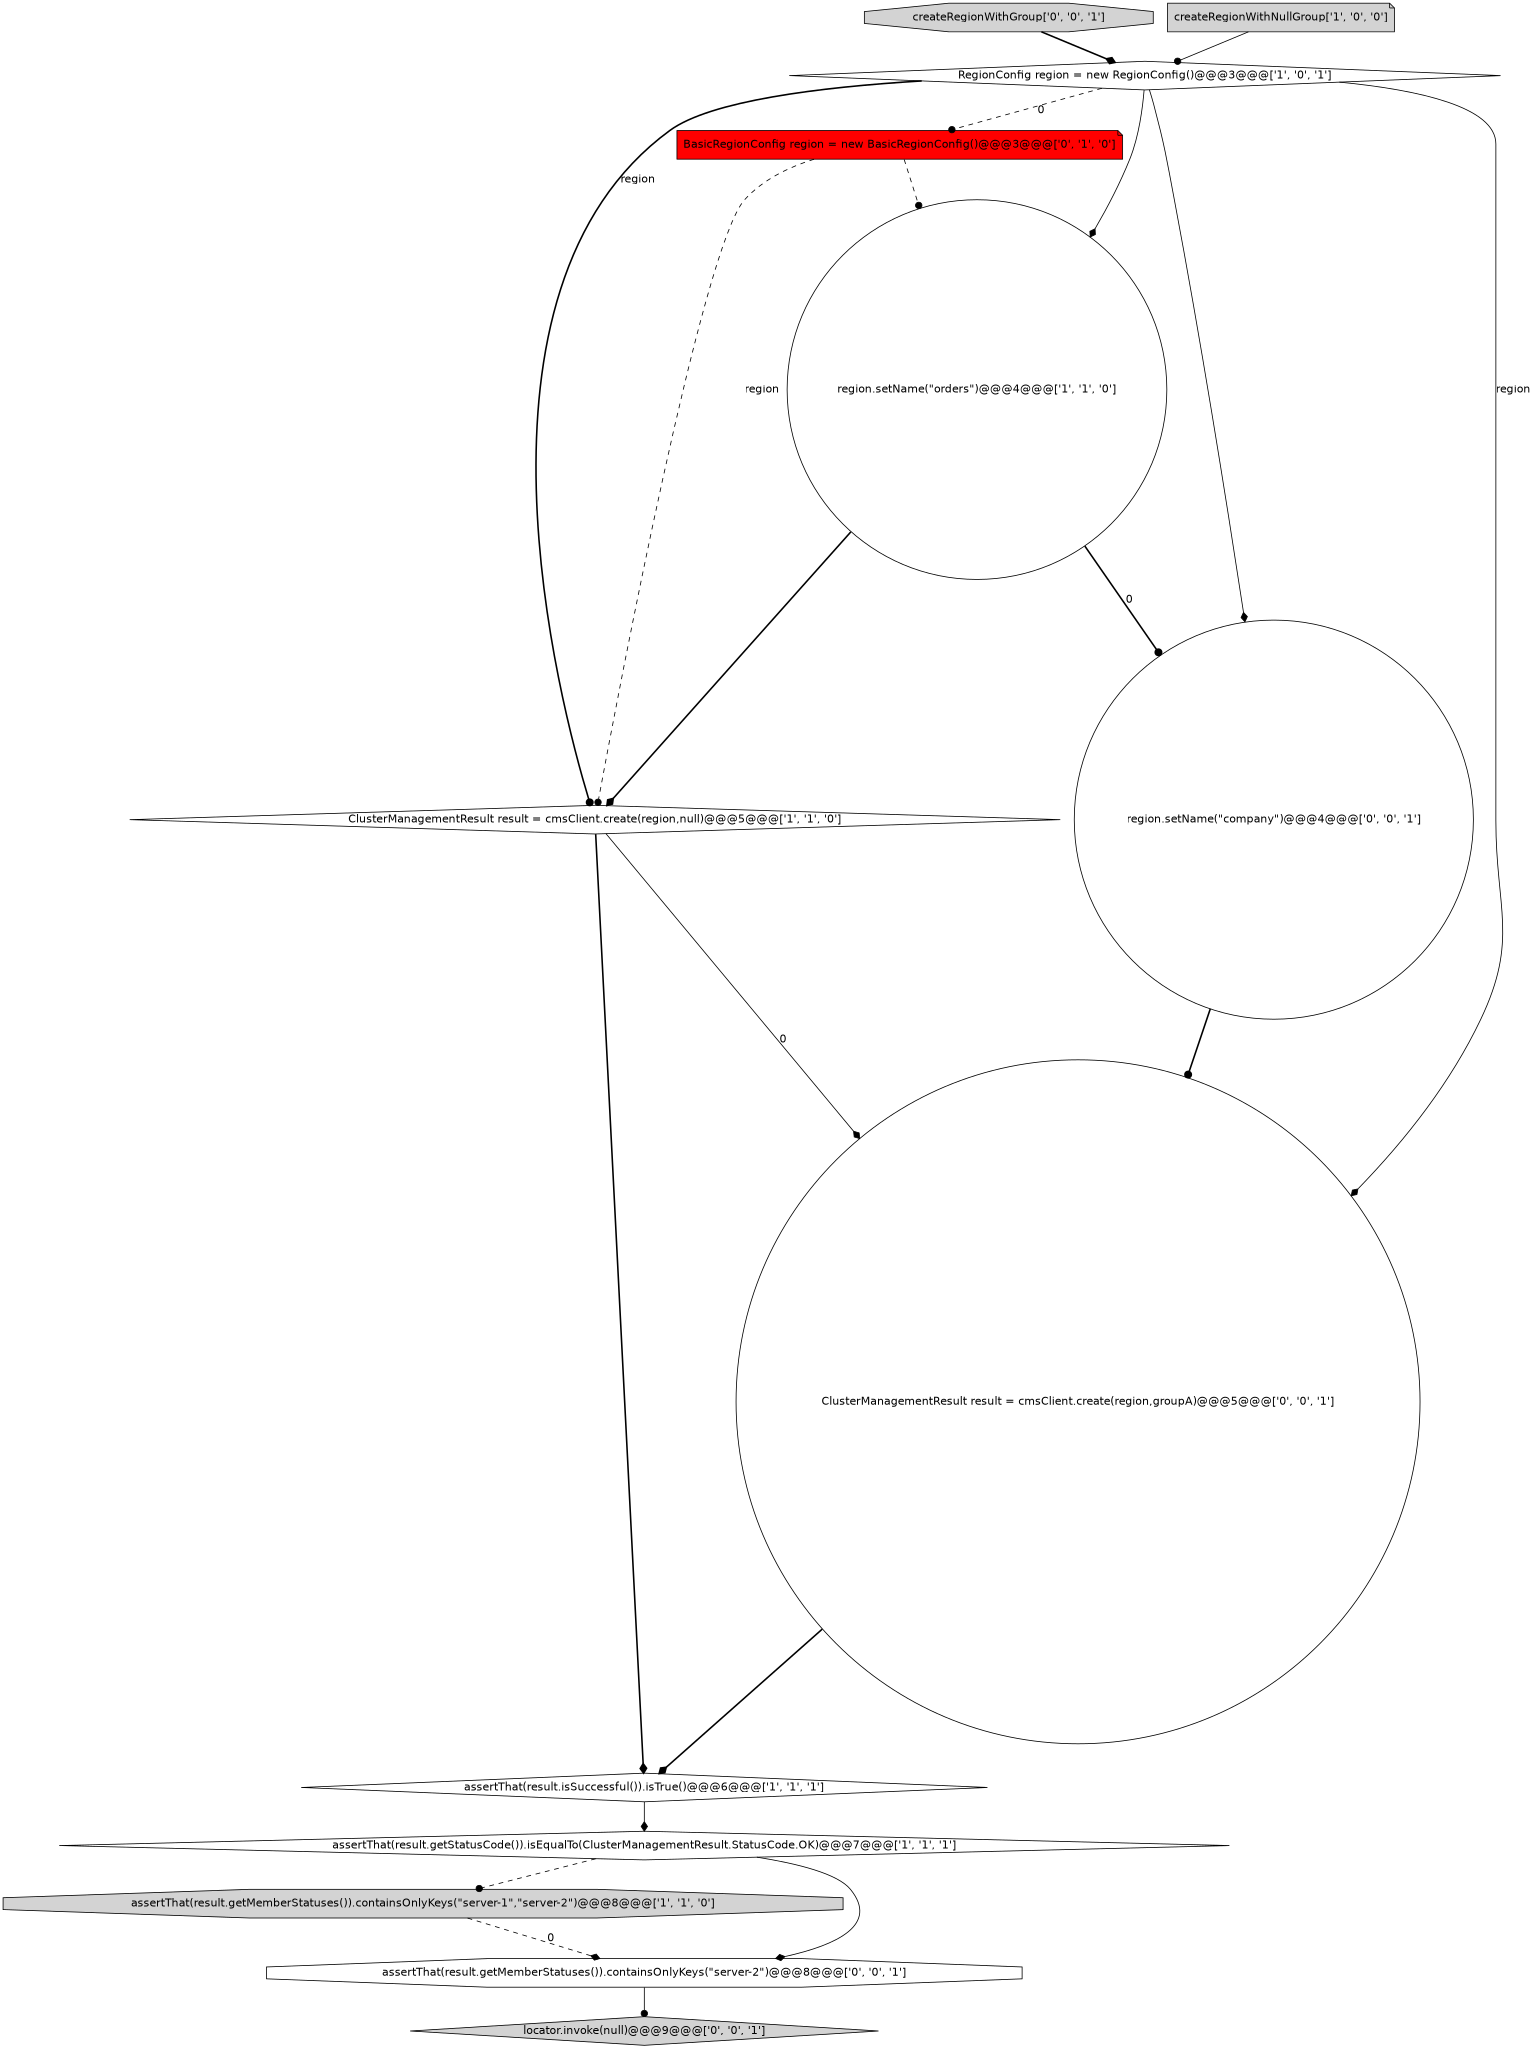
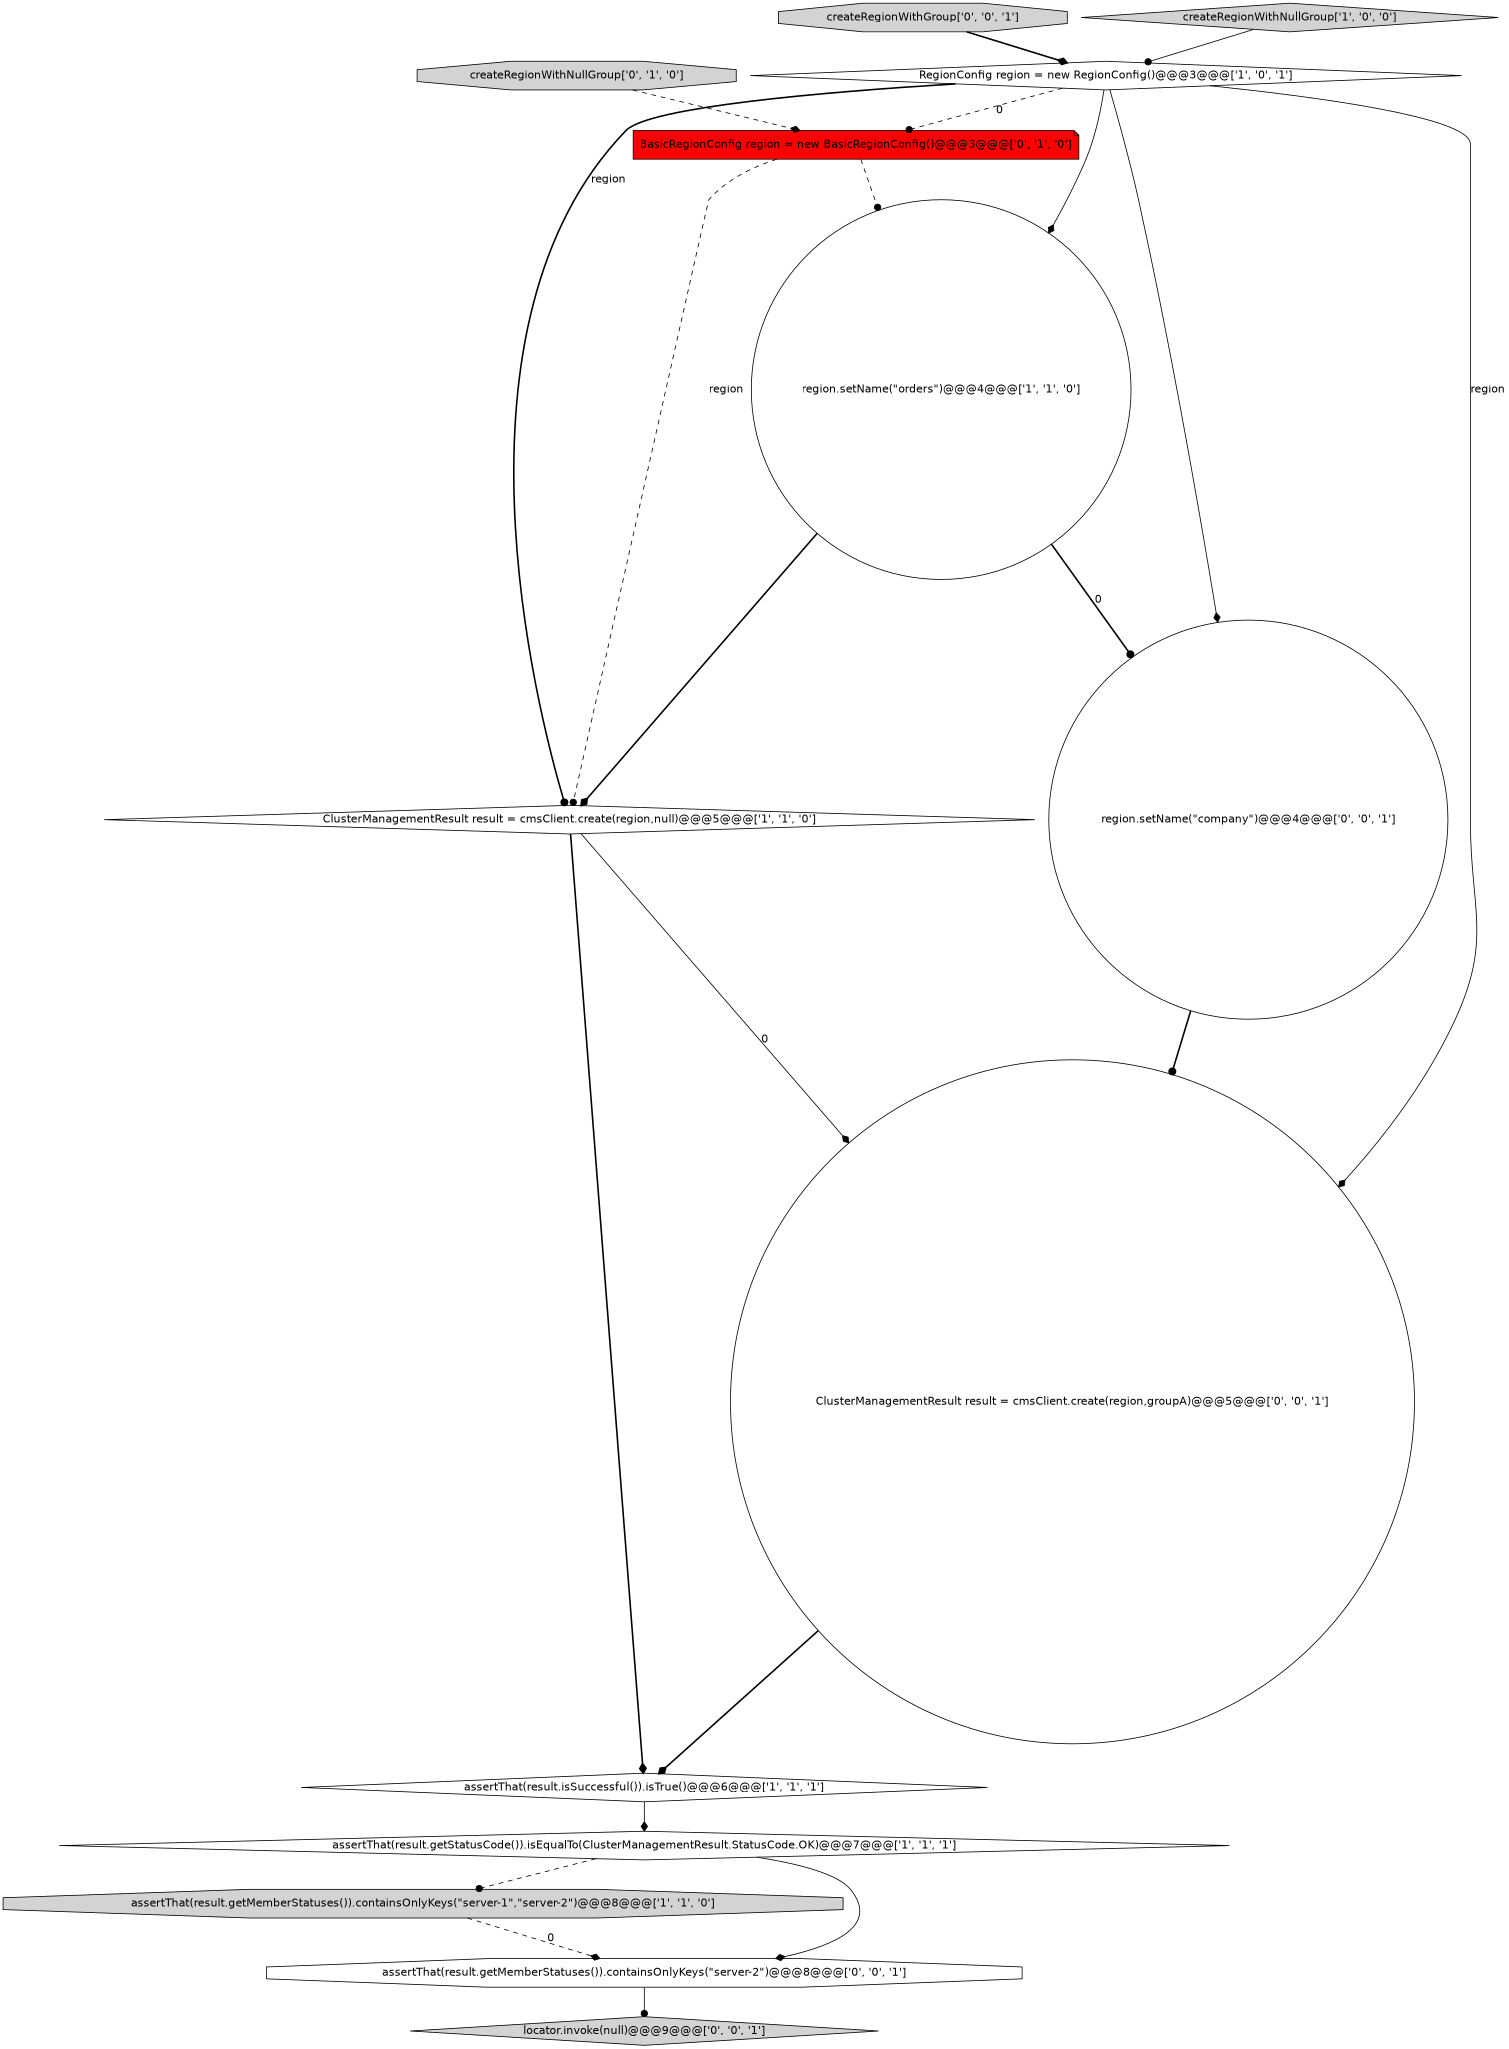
node "createRegionWithNullGroup['1', '0', '0']": shape note -> diamond
node "createRegionWithNullGroup['0', '1', '0']": added
